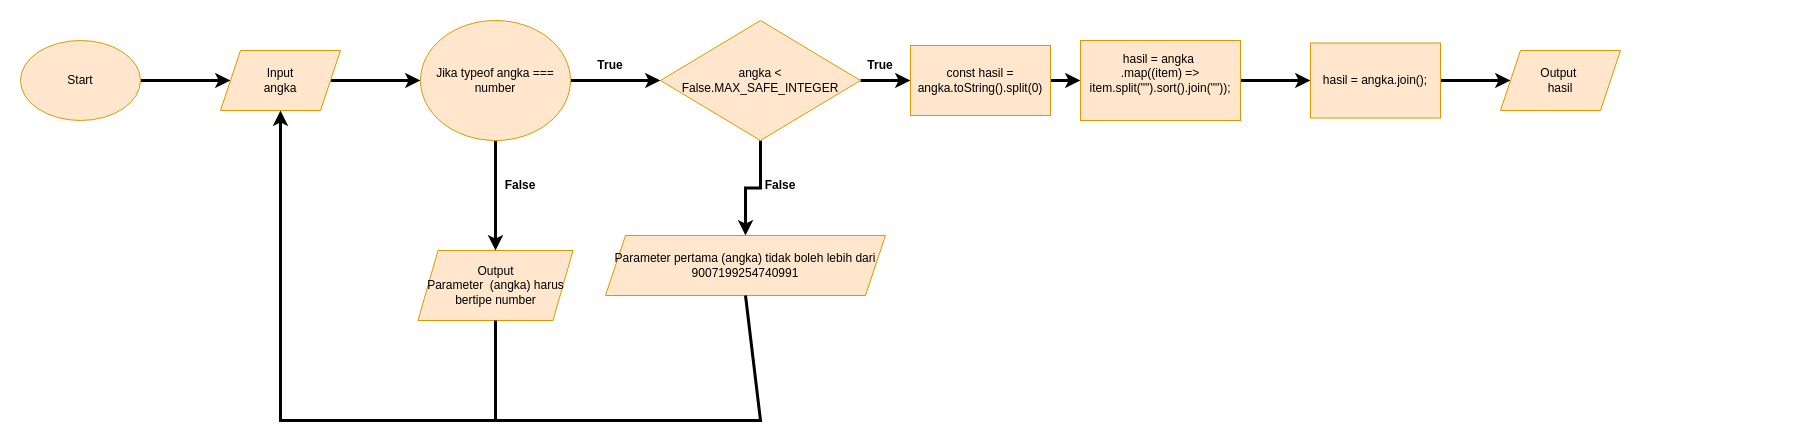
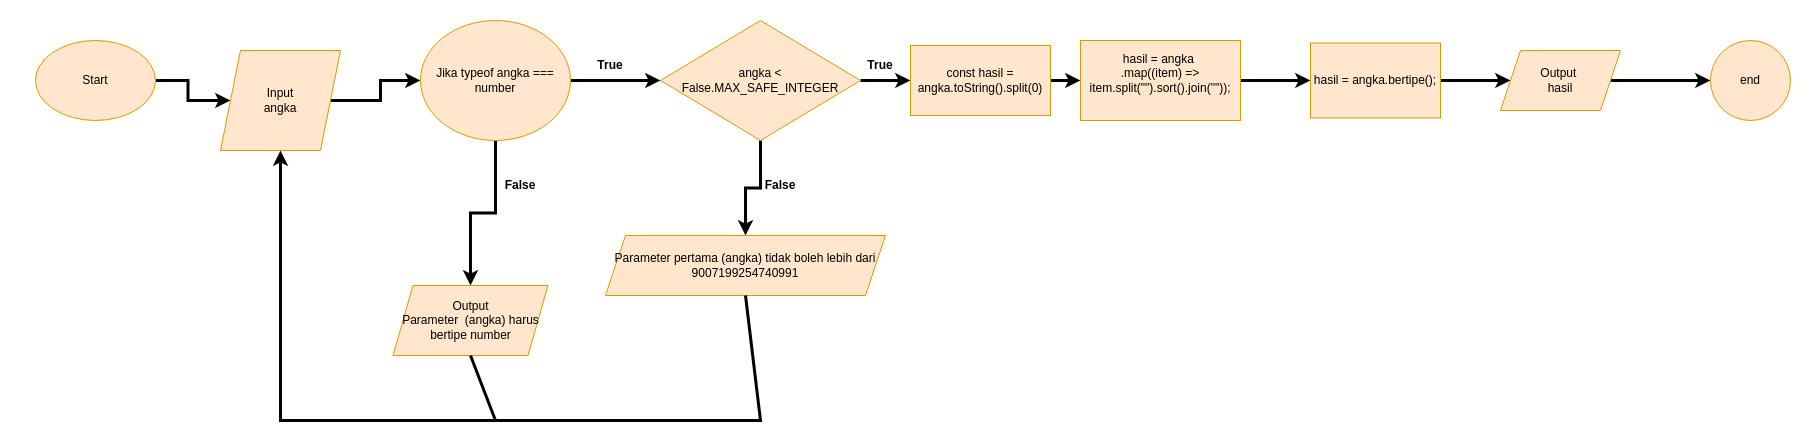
node "Start": moved (81, 81) -> (96, 81)
node "Input angka": size 120x60 -> 120x100
node "hasil = angka.join();": label "hasil = angka.join();" -> "hasil = angka.bertipe();"
edge "Output hasil" -> "end": added
node "end": added
node "Output Parameter (angka) harus bertipe number": moved (496, 286) -> (471, 321)
